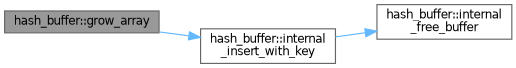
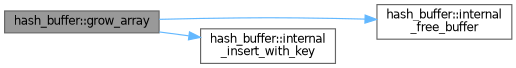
edge "hash_buffer::internal _insert_with_key" -> "hash_buffer::internal _free_buffer": now "hash_buffer::grow_array" -> "hash_buffer::internal _free_buffer"
